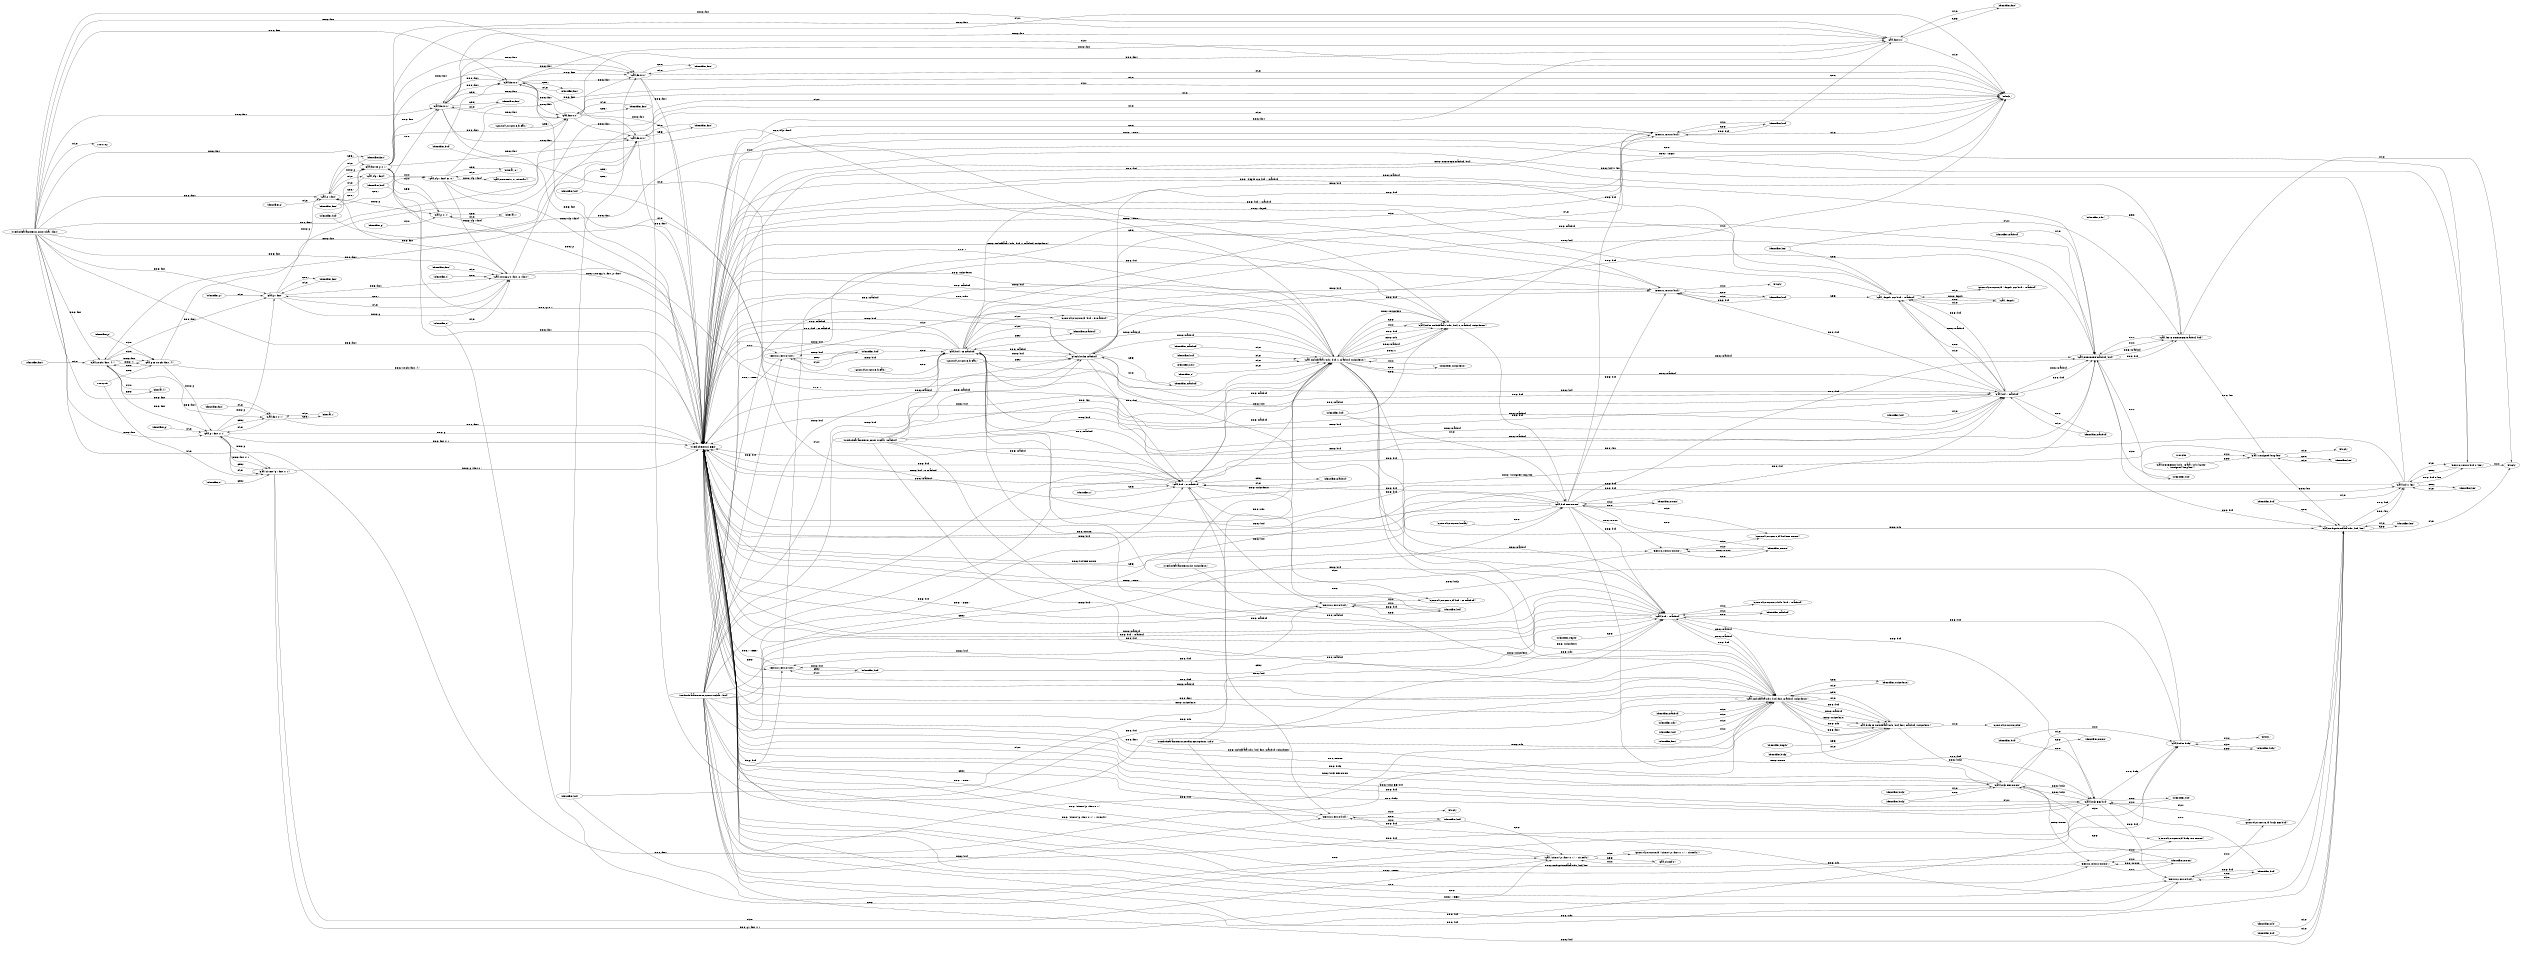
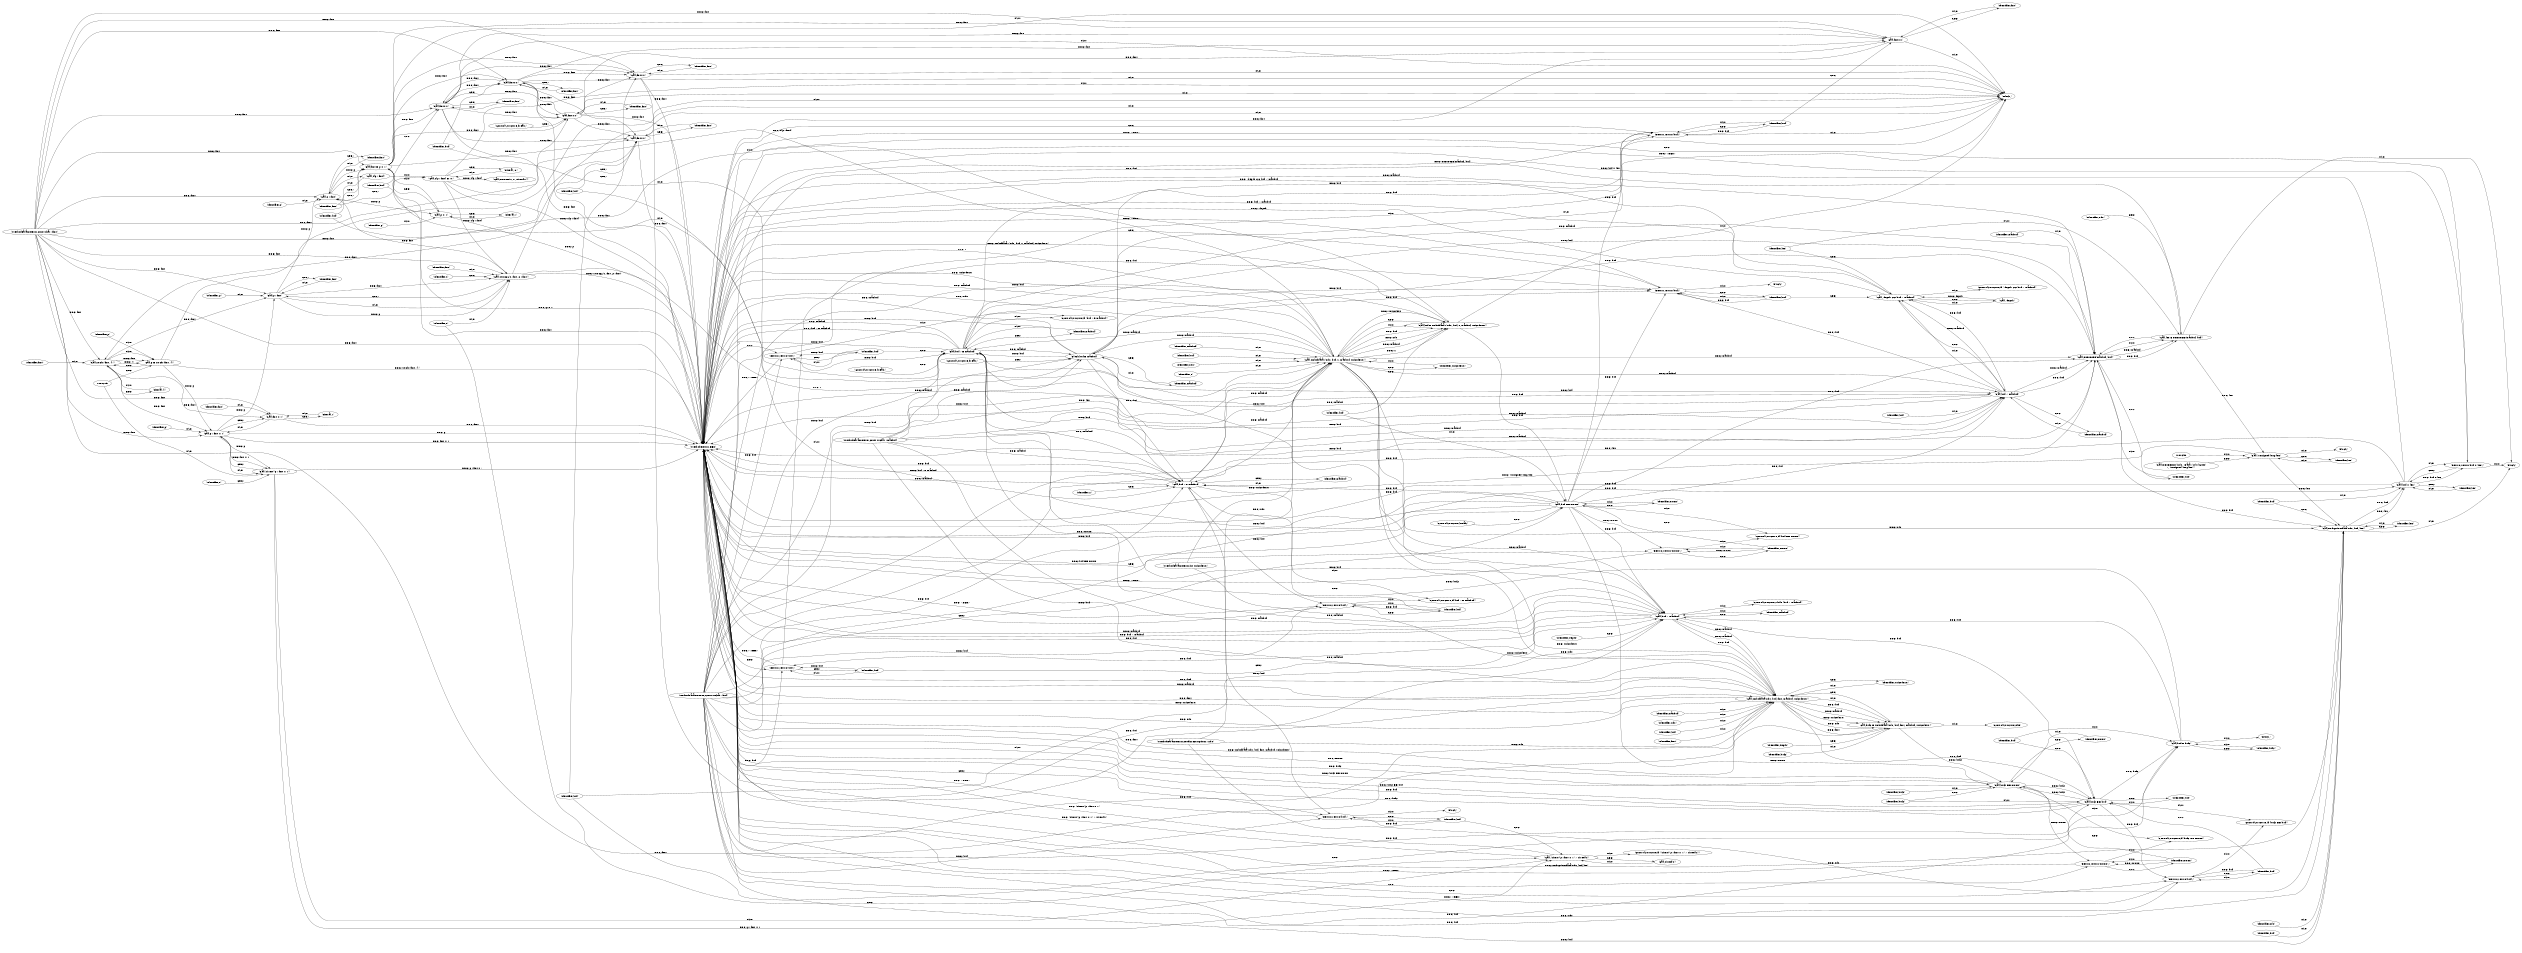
node "1000102": removed
